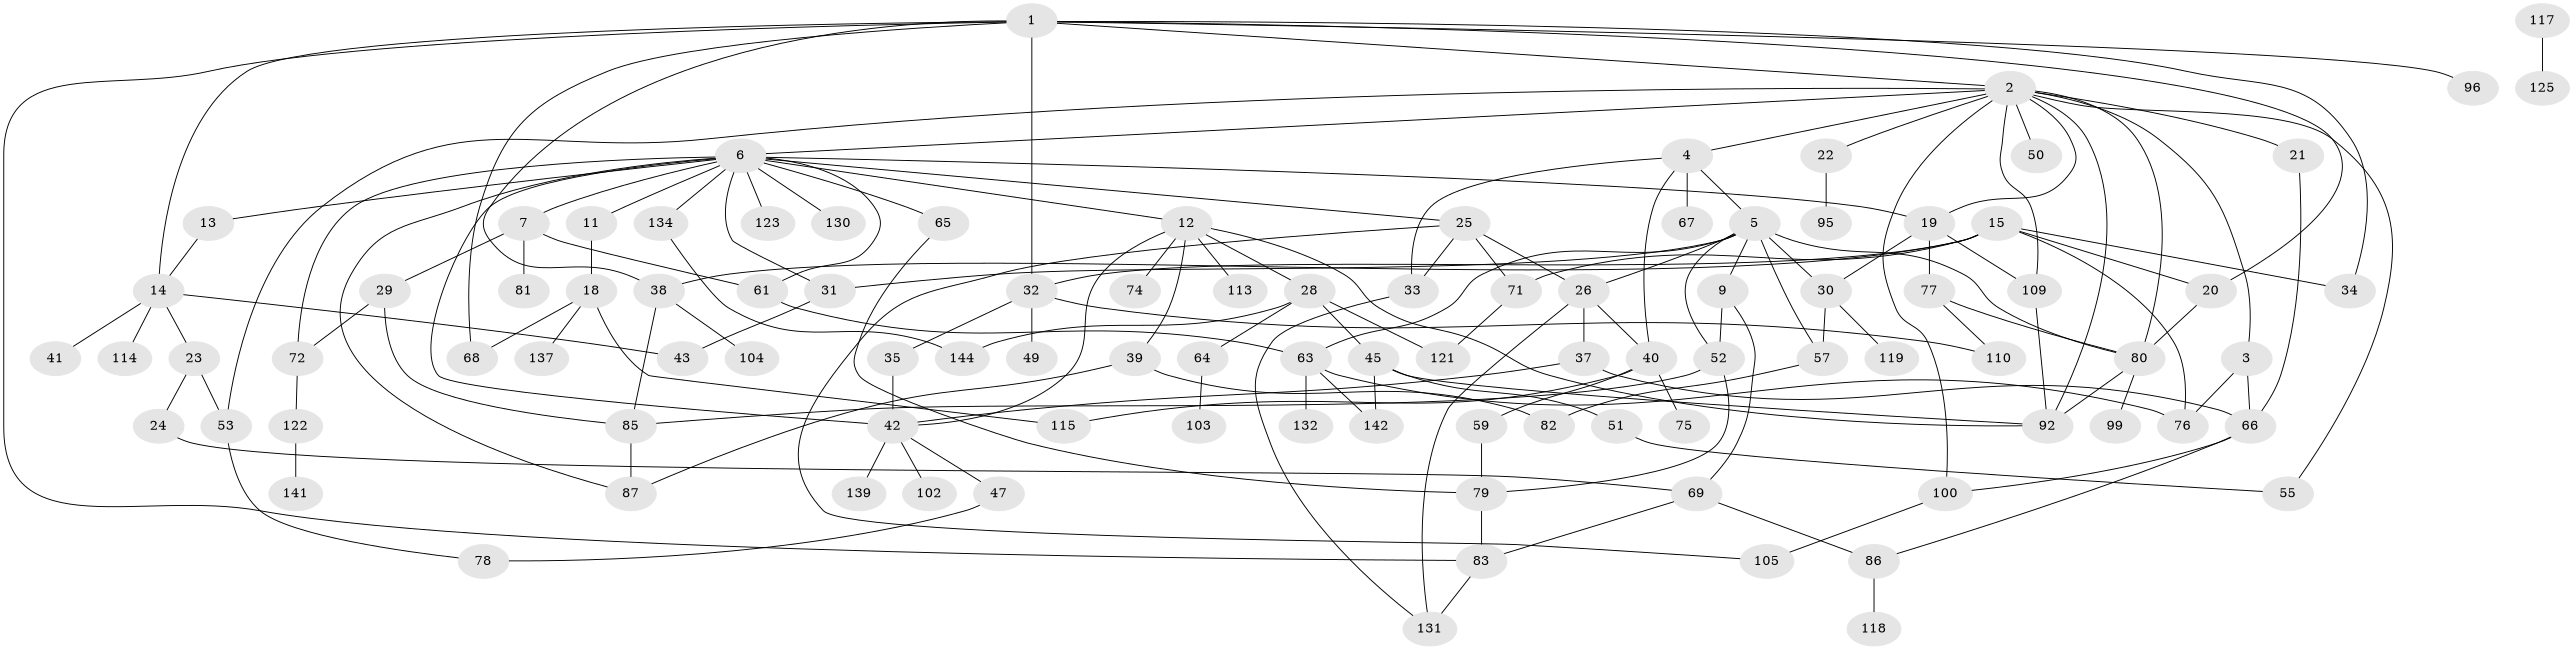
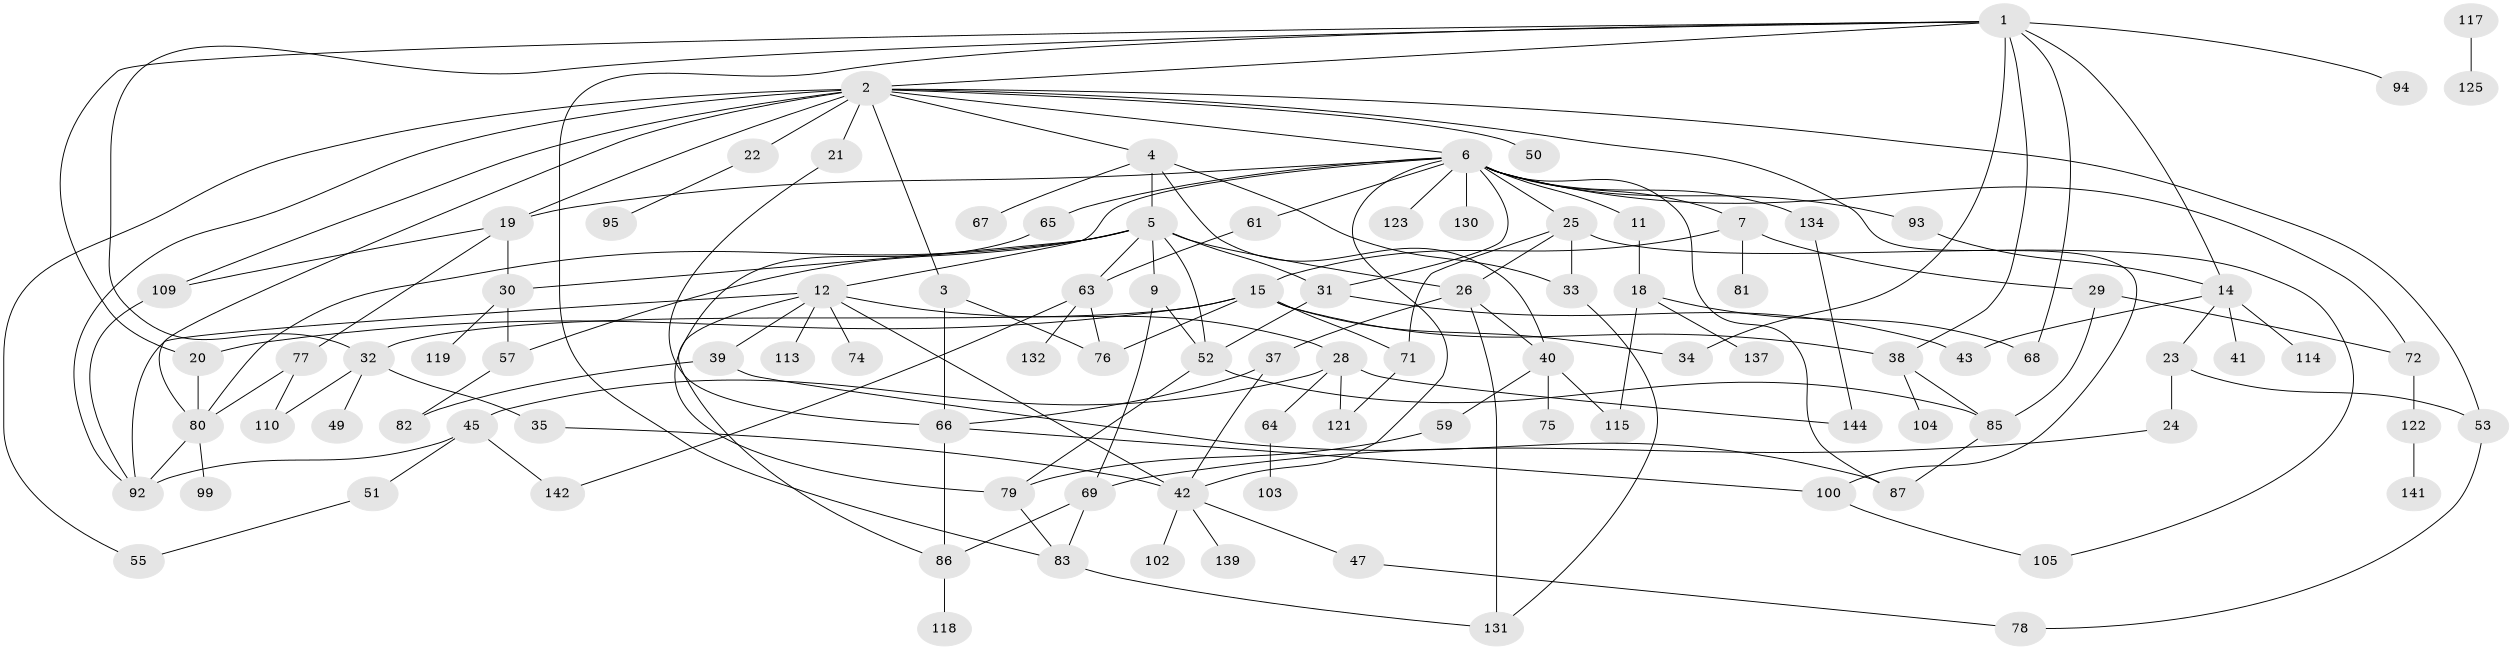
node "96": label "96" -> "94"
node "13": label "13" -> "93"
edge "7" -- "61": now "7" -- "15"
edge "31" -- "52": added
edge "12" -- "86": added
